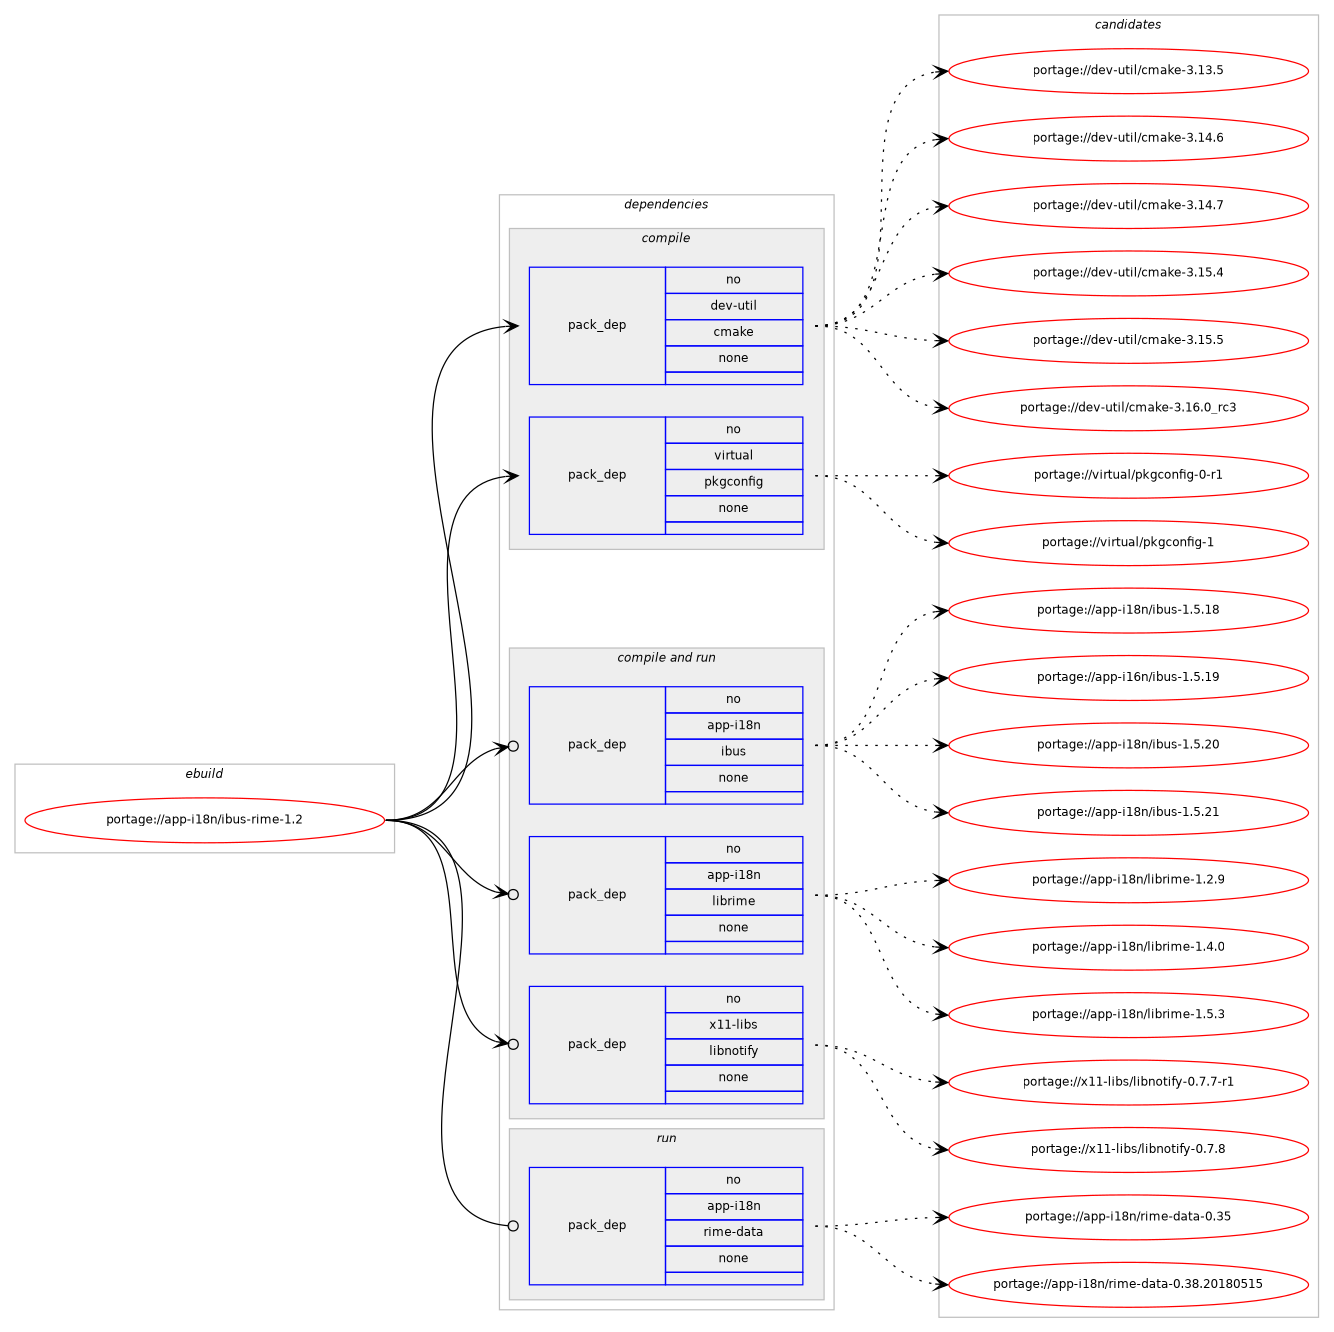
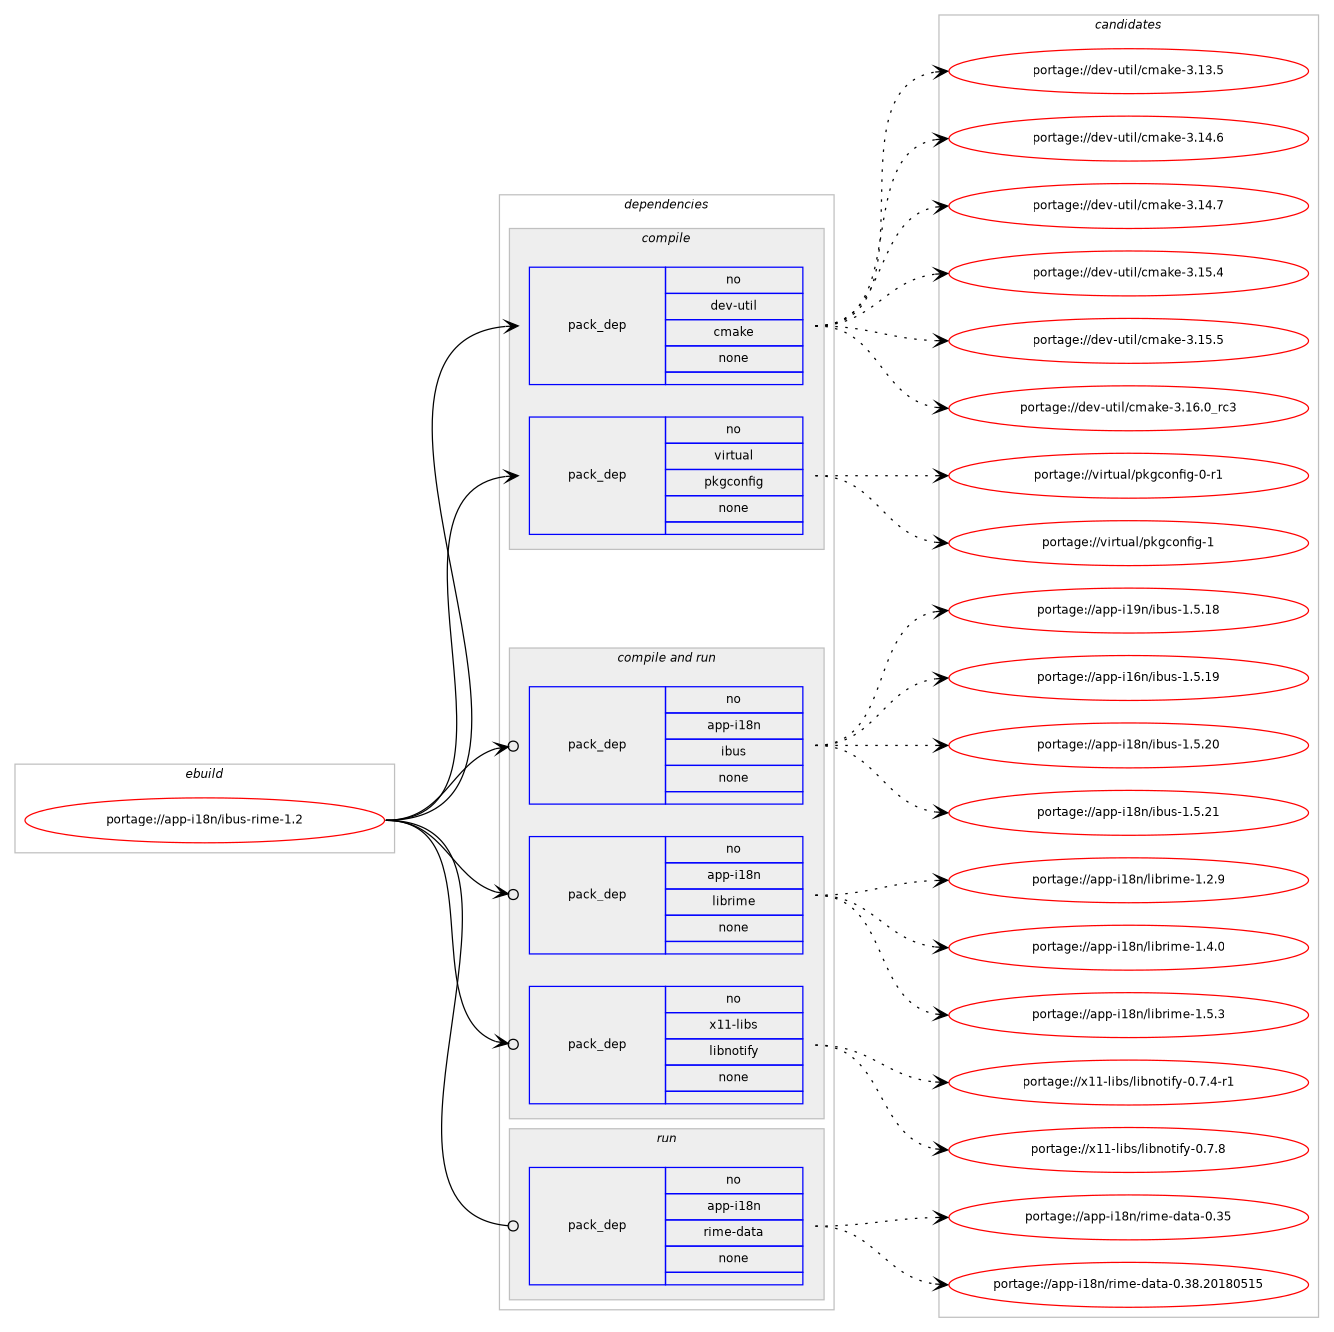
node "portage://app-i18n/ibus-1.5.18": label "portage://app-i18n/ibus-1.5.18" -> "portage://app-i19n/ibus-1.5.18"
node "portage://x11-libs/libnotify-0.7.7-r1": label "portage://x11-libs/libnotify-0.7.7-r1" -> "portage://x11-libs/libnotify-0.7.4-r1"
